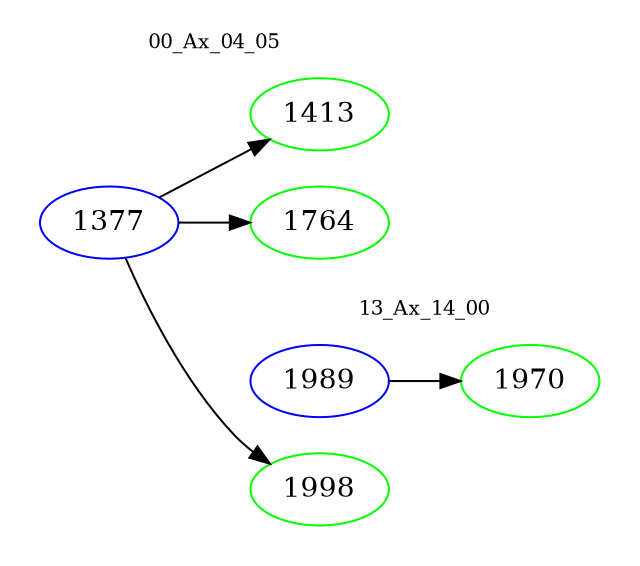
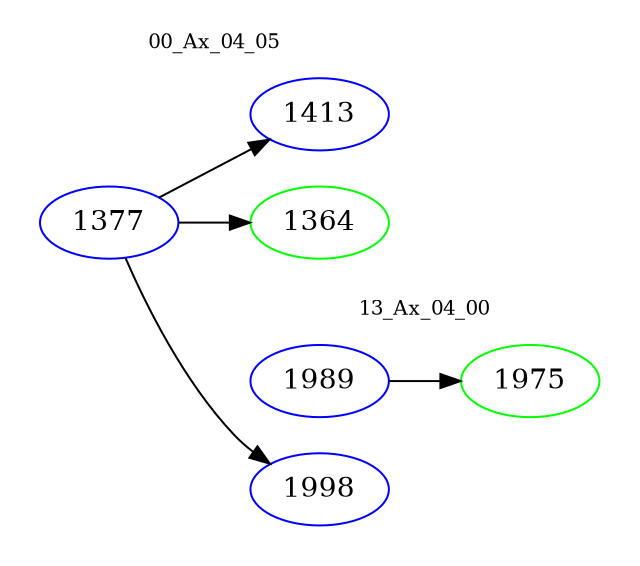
node "1413": color green -> blue
node "1764": label "1764" -> "1364"
cluster "13_Ax_14_00": label "13_Ax_14_00" -> "13_Ax_04_00"
node "1970": label "1970" -> "1975"
node "1998": color green -> blue
